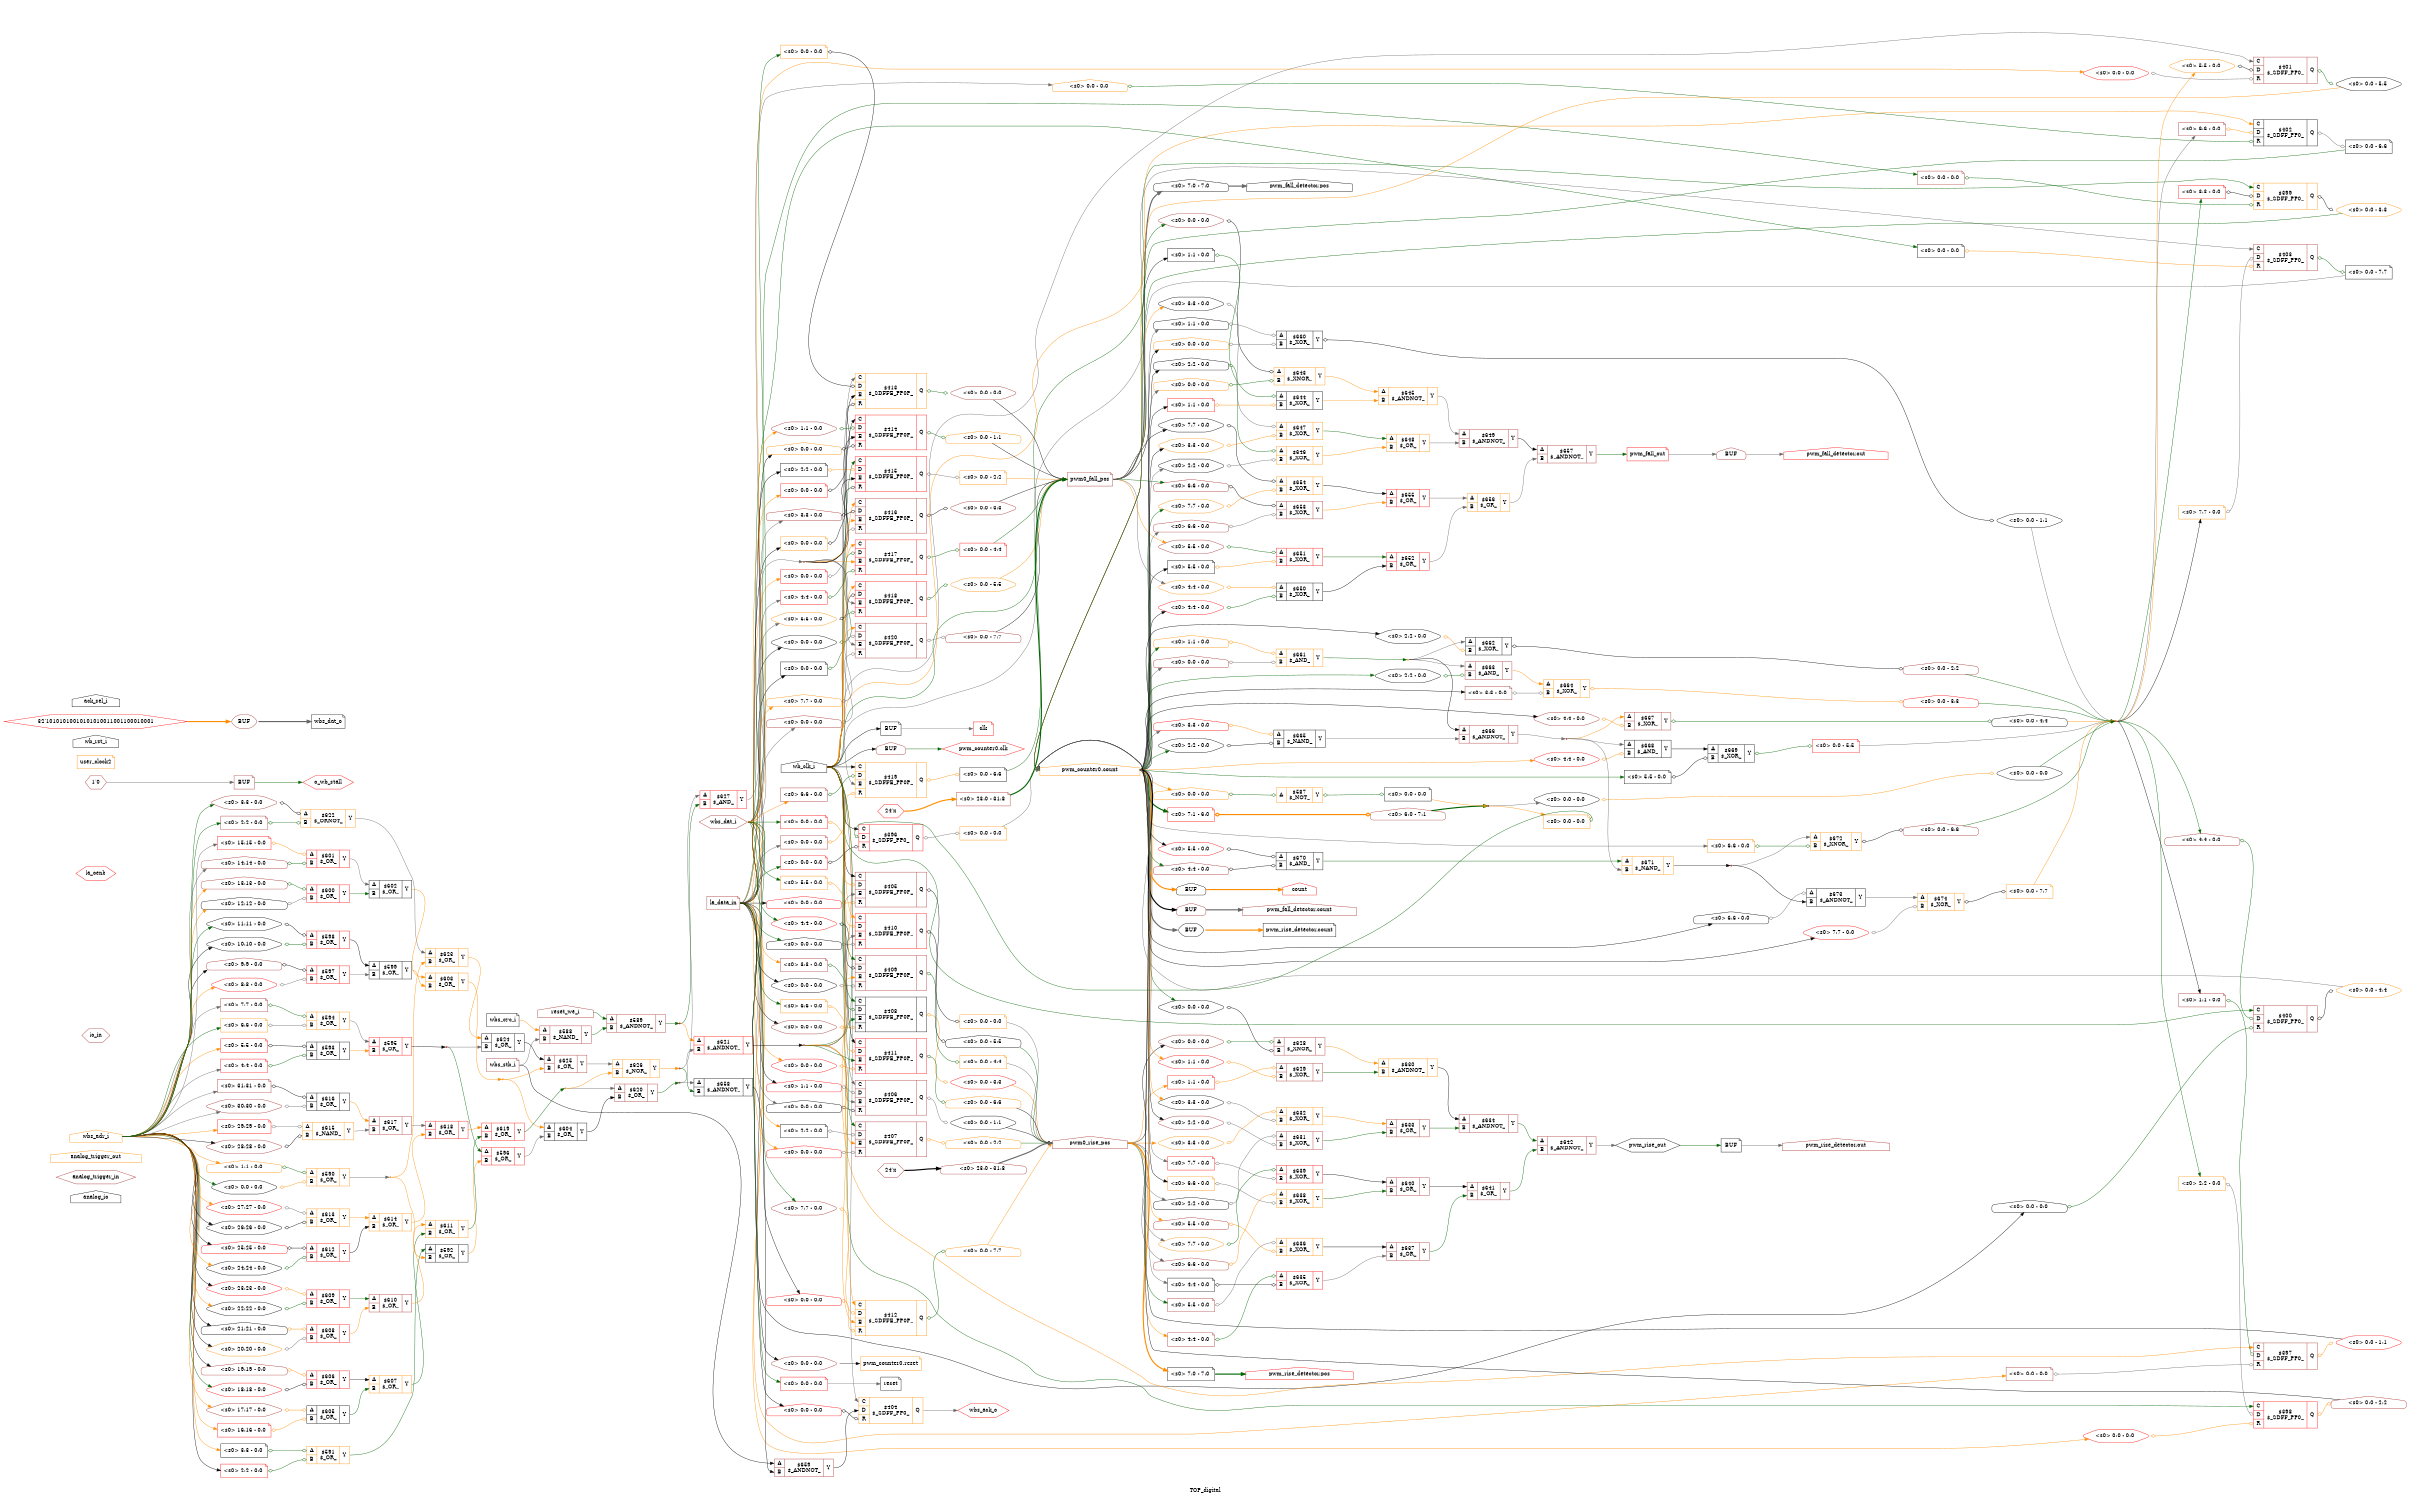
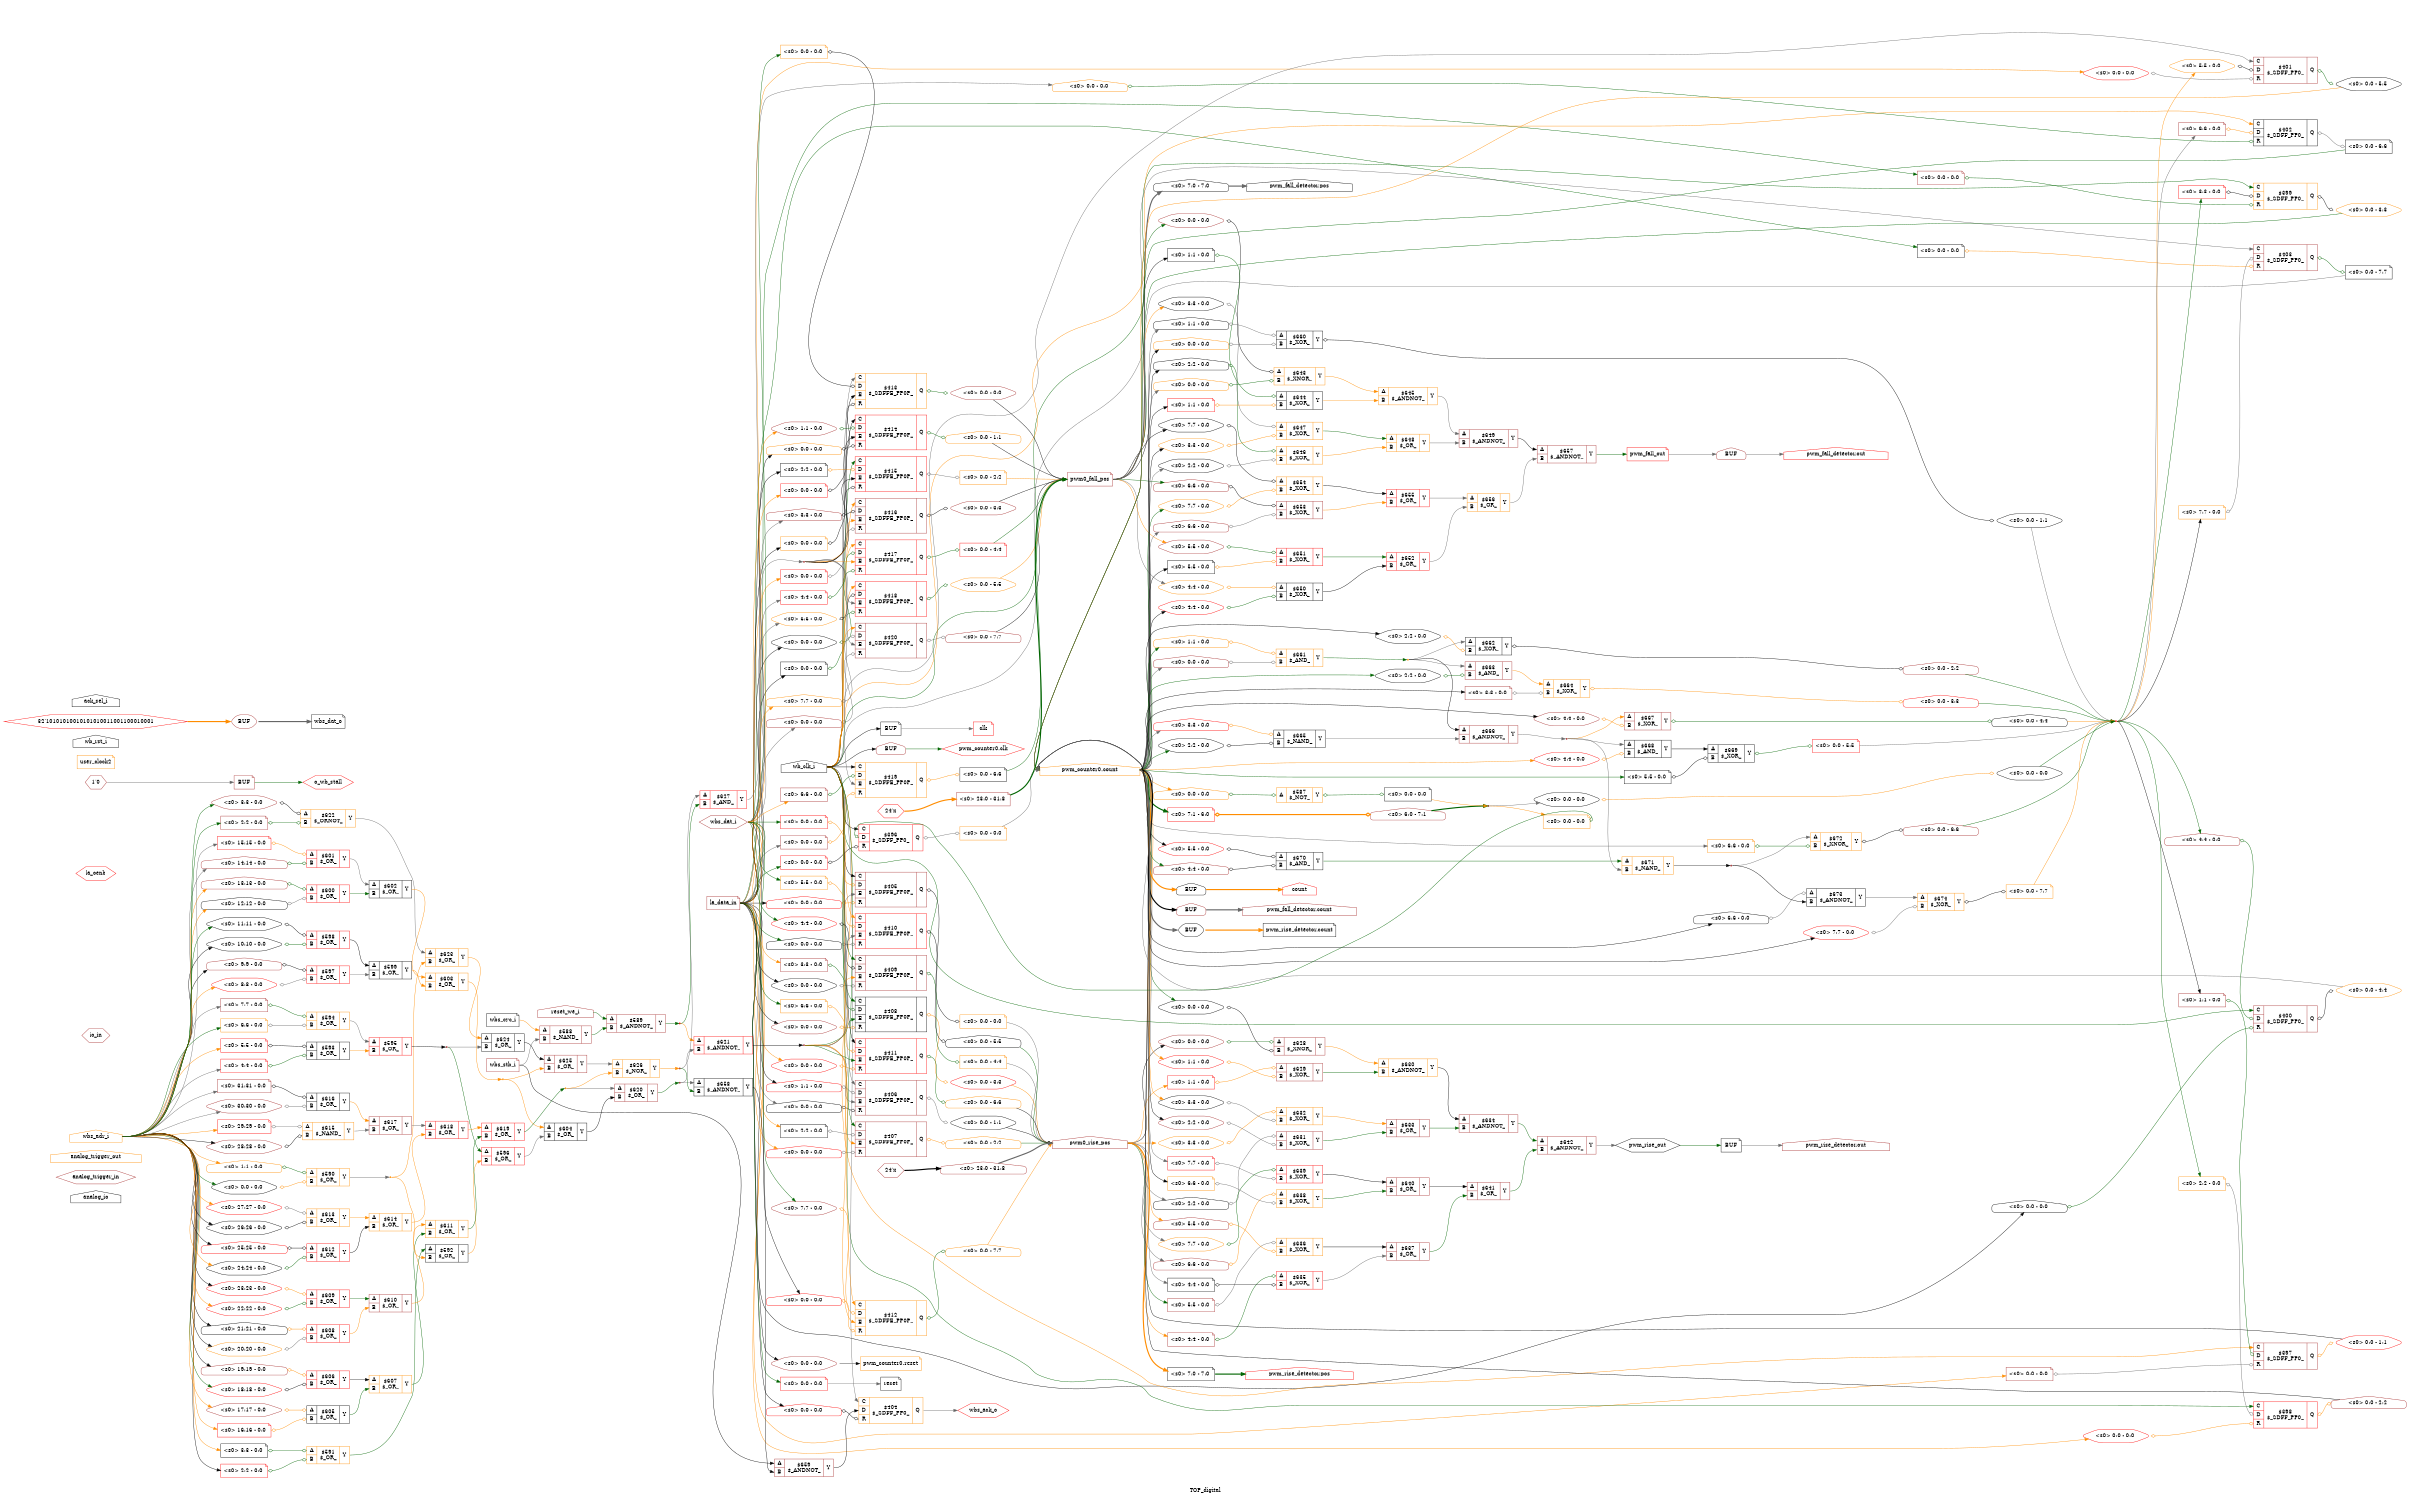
node "<s0> 22:22 - 0:0": color black -> red
